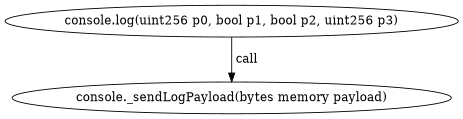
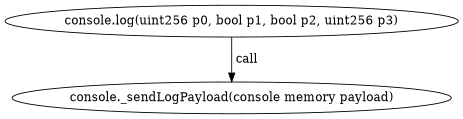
node "console._sendLogPayload(bytes memory payload)": label "console._sendLogPayload(bytes memory payload)" -> "console._sendLogPayload(console memory payload)"
